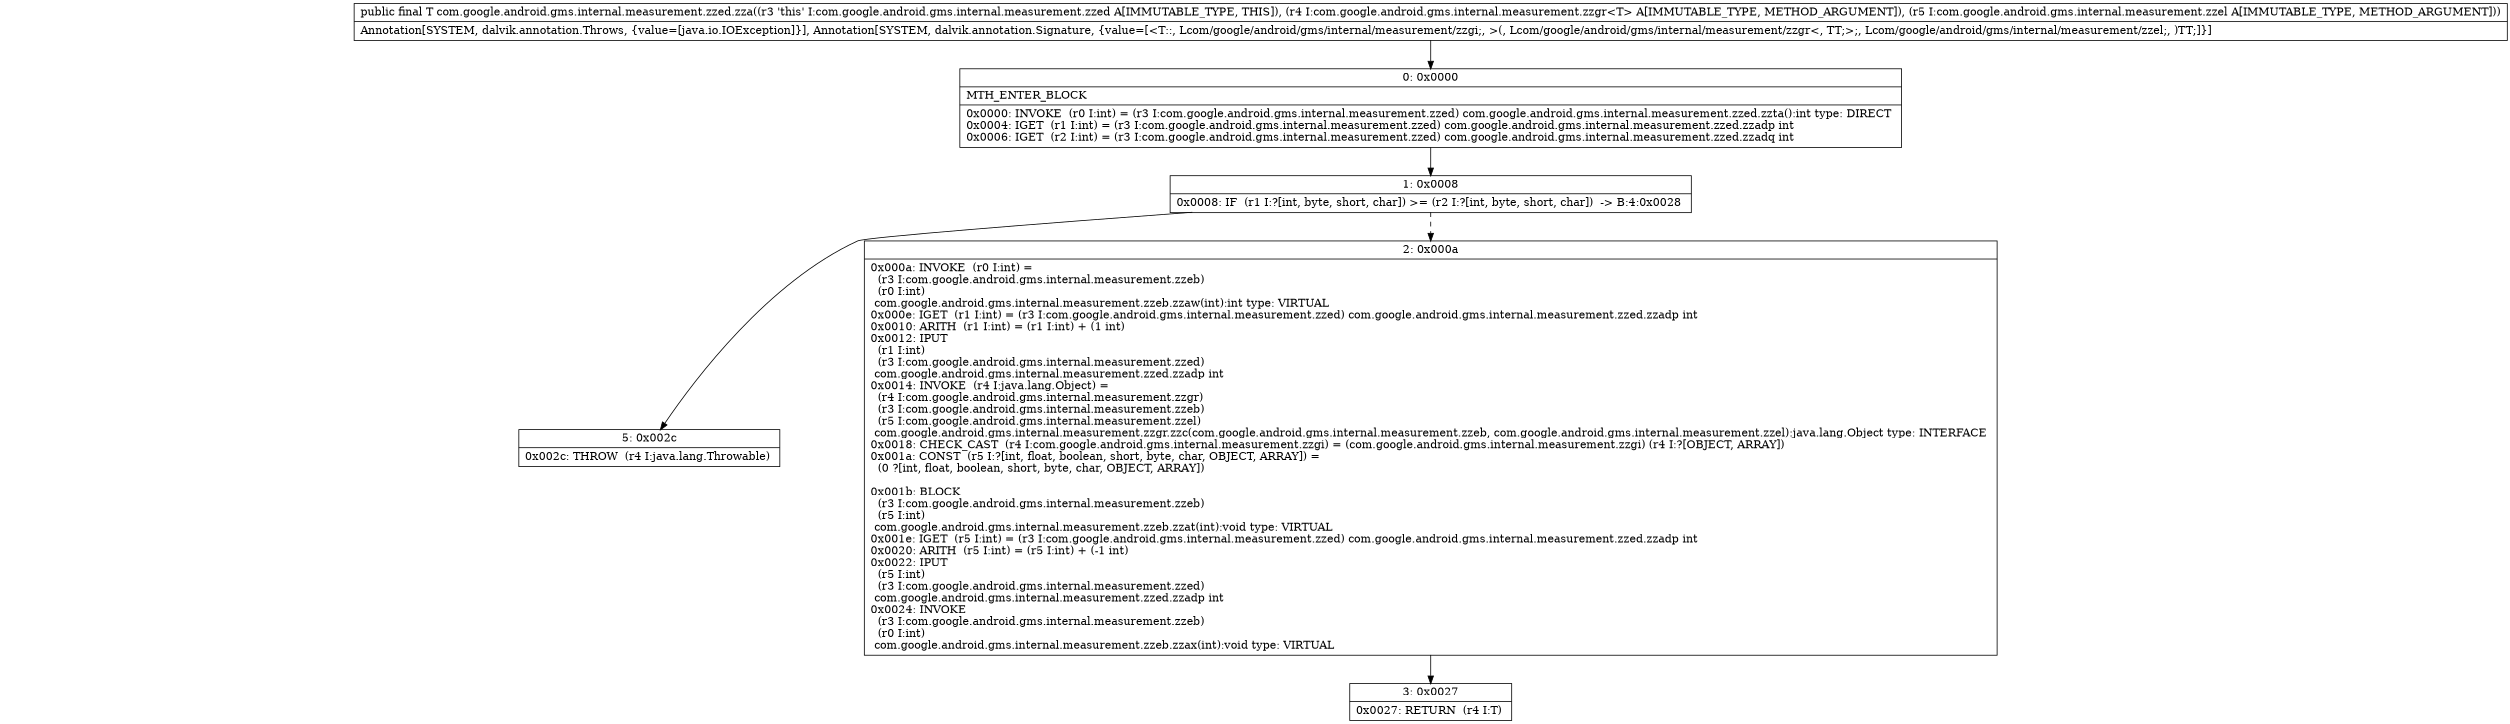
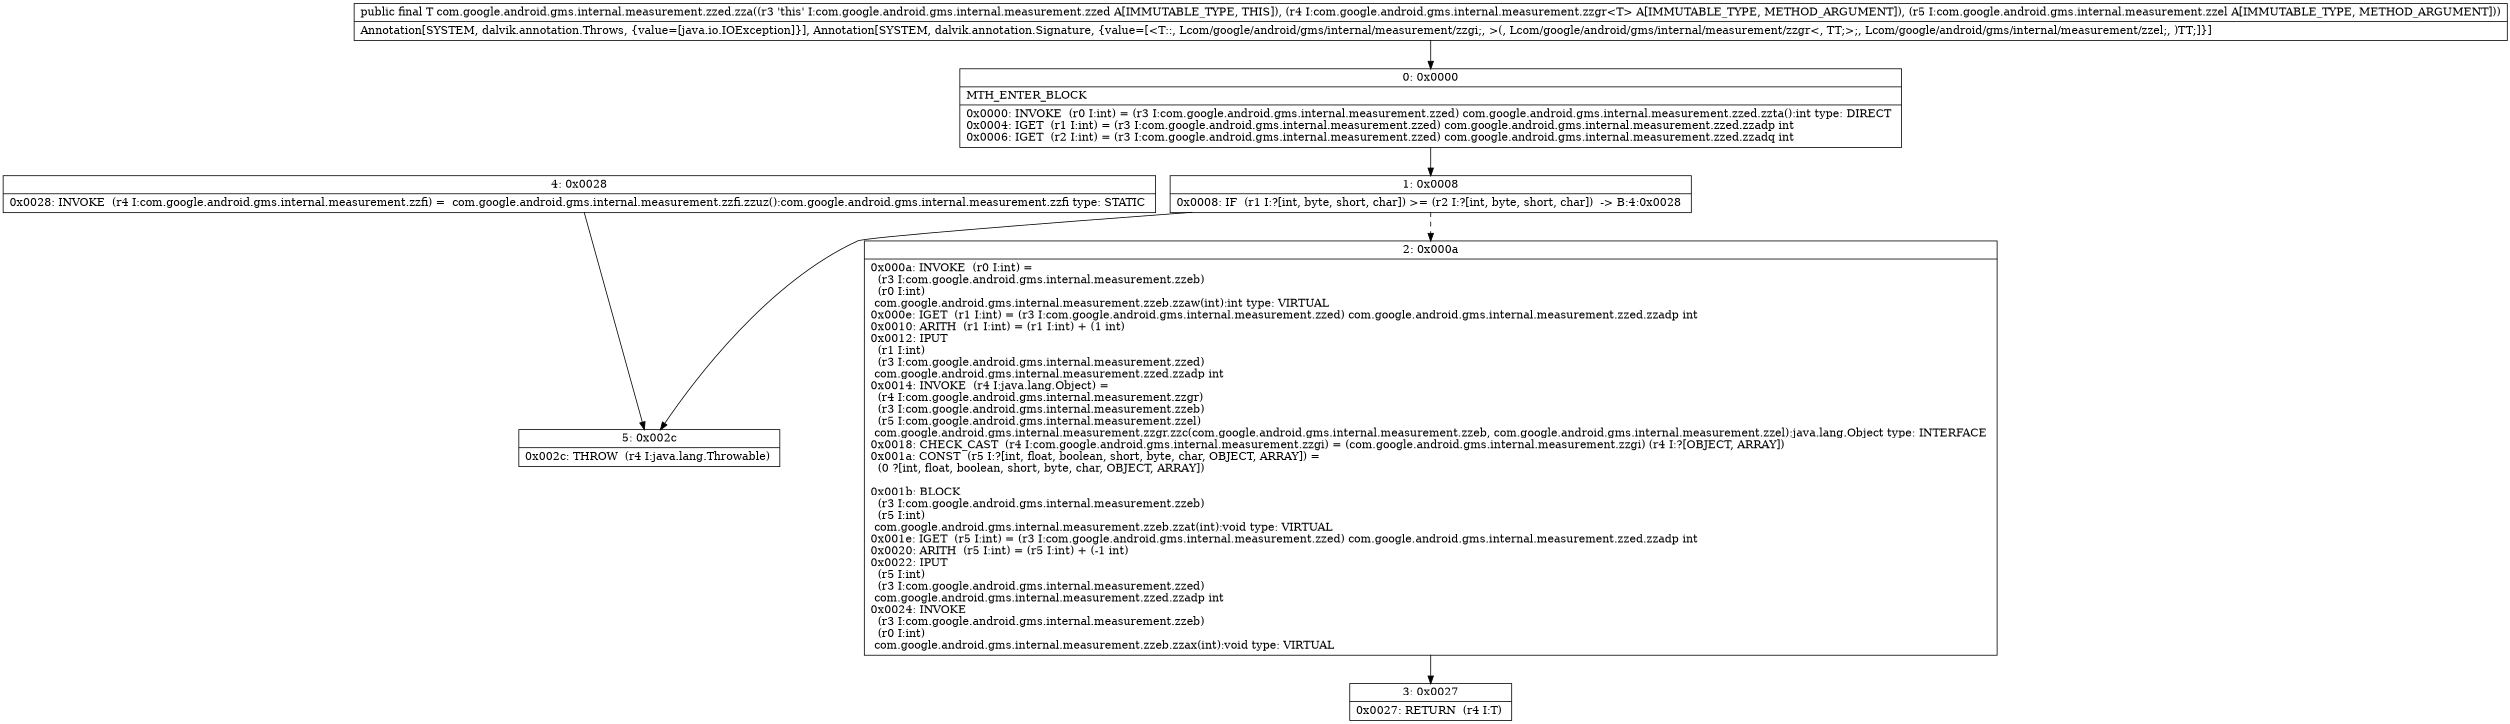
node "4: 0x0028": added
